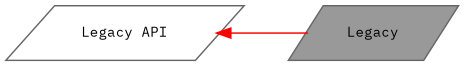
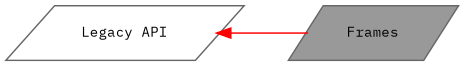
node "Legacy": label "Legacy" -> "Frames"
